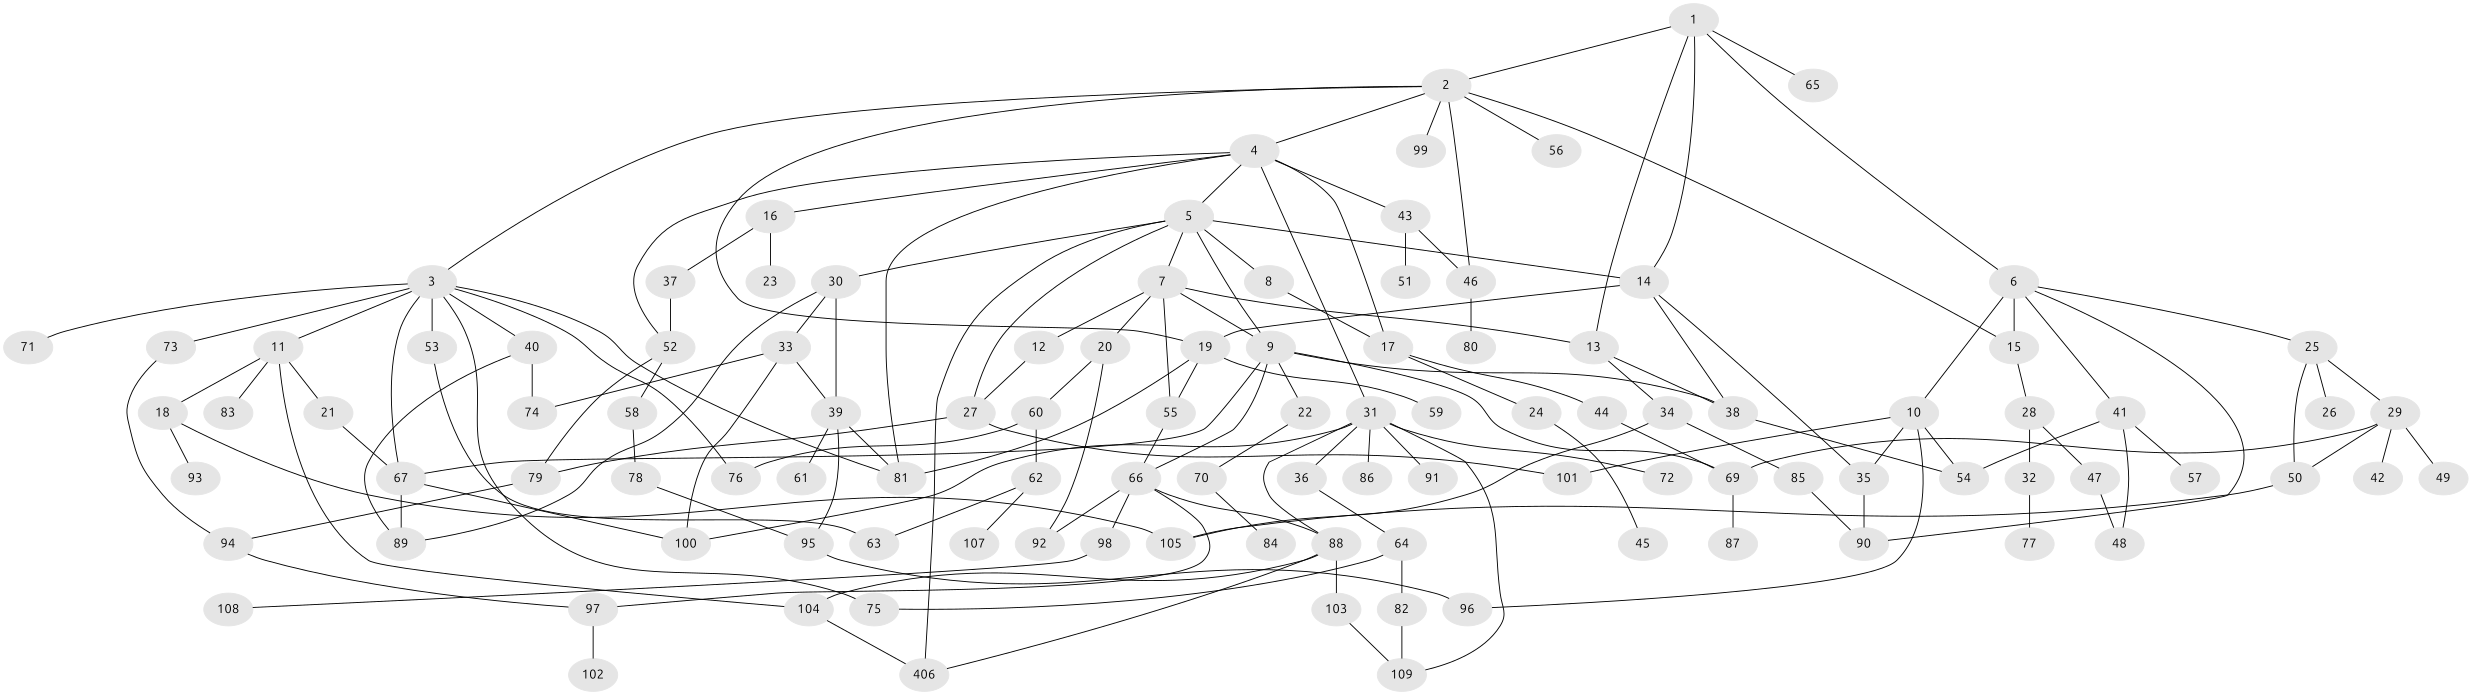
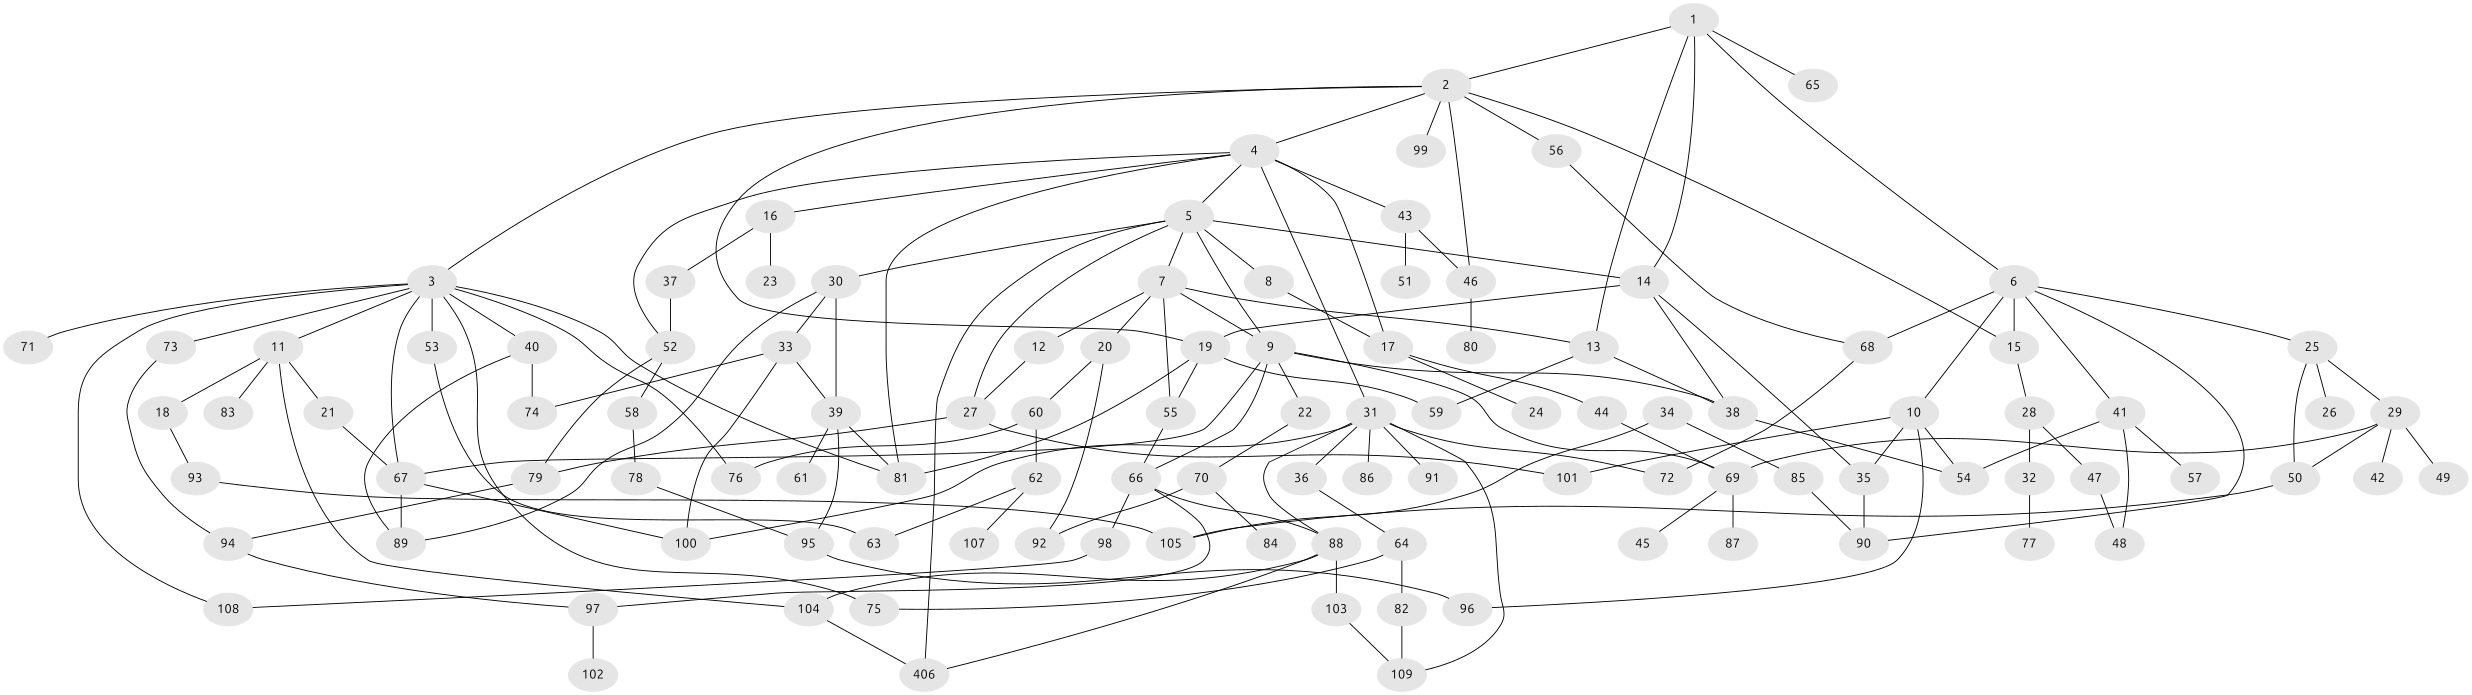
node "68": added
edge "3" -- "108": added
edge "13" -- "34": now "13" -- "59"
edge "24" -- "45": now "69" -- "45"
edge "66" -- "92": now "70" -- "92"
edge "18" -- "105": now "93" -- "105"
